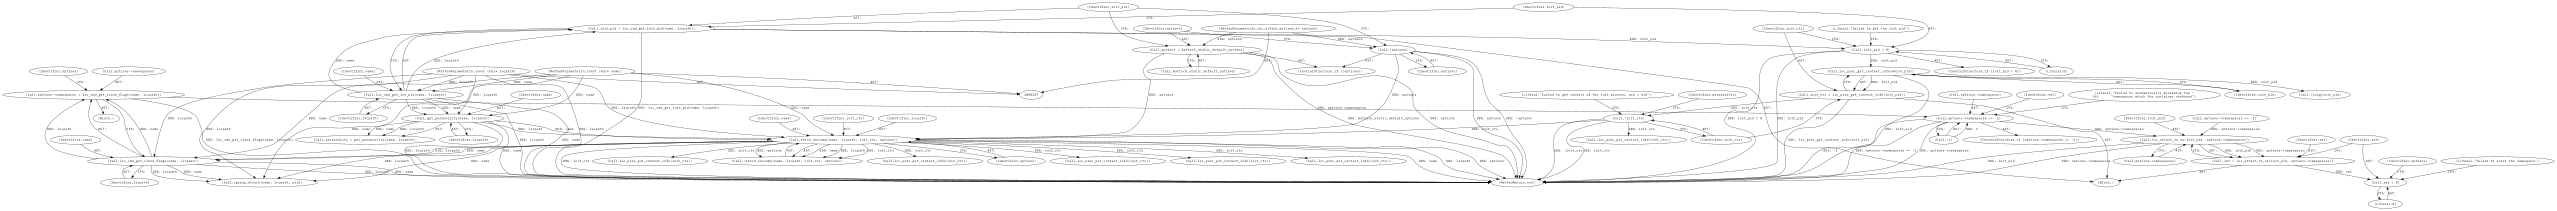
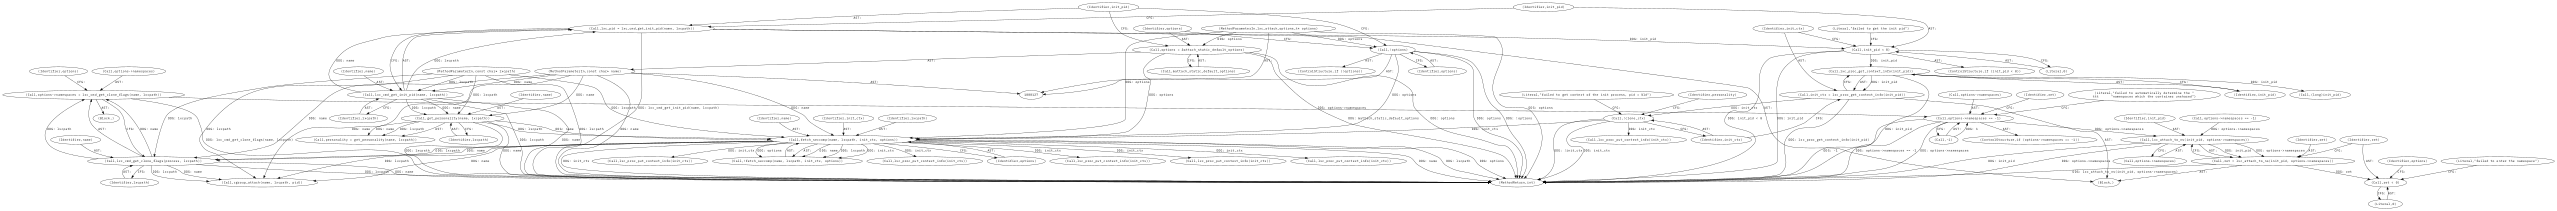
node "(Call,init_pid = lxc_cmd_get_init_pid(name, lxcpath))": label "(Call,init_pid = lxc_cmd_get_init_pid(name, lxcpath))" -> "(Call,lxc_pid = lxc_cmd_get_init_pid(name, lxcpath))"
edge "(MethodParameterIn,lxc_attach_options_t* options)" -> "(MethodReturn,int)": added, label "DDG: options"
edge "(Call,options = &attach_static_default_options)" -> "(ControlStructure,if (!options))": now "(Call,options = &attach_static_default_options)" -> "(MethodParameterIn,const char* name)"
node "(Call,lxc_proc_get_context_info(which_pid))": label "(Call,lxc_proc_get_context_info(which_pid))" -> "(Call,lxc_proc_get_context_info(init_pid))"
edge "(MethodParameterIn,const char* lxcpath)" -> "1000127": now "(Call,!options)" -> "1000127"
node "(Call,lxc_cmd_get_int_pid(name, lxcpath))": label "(Call,lxc_cmd_get_int_pid(name, lxcpath))" -> "(Call,lxc_cmd_get_init_pid(name, lxcpath))"
node "(Call,!init_ctx)": label "(Call,!init_ctx)" -> "(Call,!clone_ctx)"
edge "(MethodParameterIn,lxc_attach_options_t* options)" -> "(Call,fetch_seccomp(name, lxcpath, init_ctx, options))": added, label "DDG: options"
node "(Call,lxc_cmd_get_clone_flags(name, lxcpath))": label "(Call,lxc_cmd_get_clone_flags(name, lxcpath))" -> "(Call,lxc_cmd_get_clone_flags(process, lxcpath))"
edge "(Call,ret = lxc_attach_to_ns(init_pid, options->namespaces))" -> "(MethodReturn,int)": added, label "DDG: lxc_attach_to_ns(init_pid, options->namespaces)"
edge "(MethodParameterIn,const char* name)" -> "(MethodReturn,int)": added, label "DDG: name"
